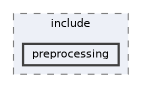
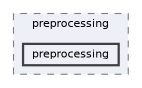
cluster "include": label "include" -> "preprocessing"
